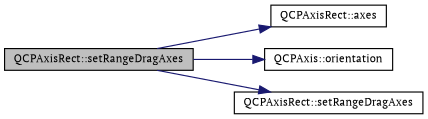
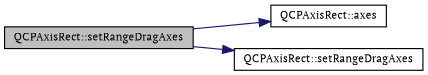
node "QCPAxis::orientation": removed
